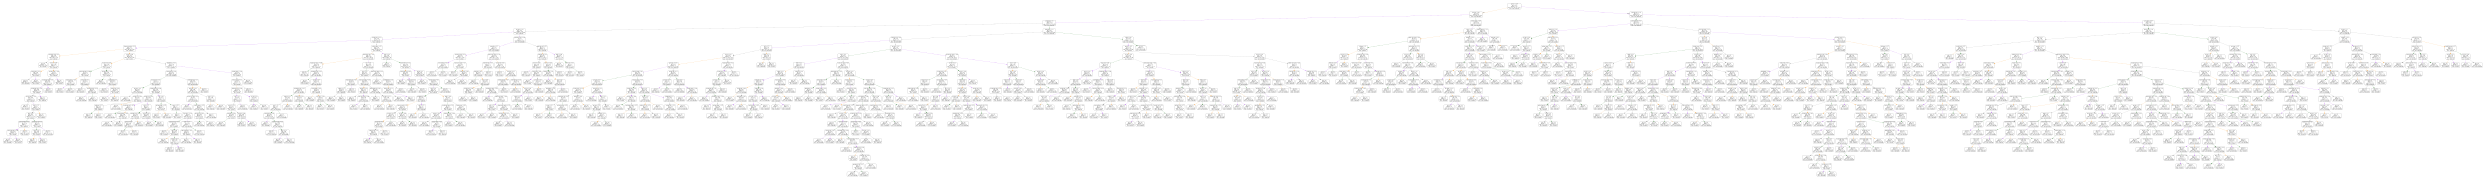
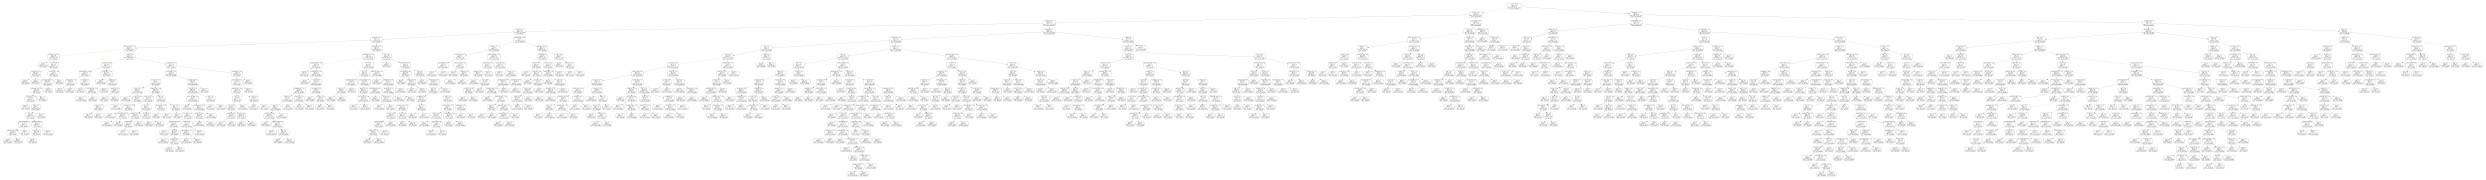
node "gini = 0.0 samples = 3 value = [0, 7, 0, 0] class = moderate": added
node "gini = 0.0 samples = 3 value = [0, 9, 0, 0] class = moderate": removed
node "gini = 0.0 samples = 4 value = [5, 0, 0, 0] class = extreme": added
node "gini = 0.0 samples = 3 value = [5, 0, 0, 0] class = extreme": removed
